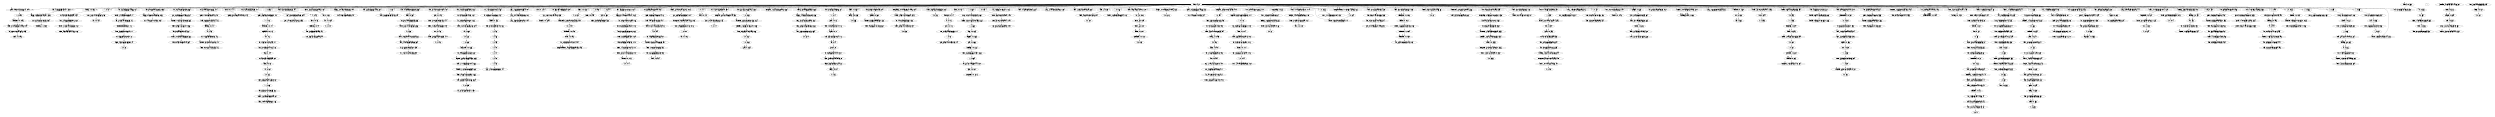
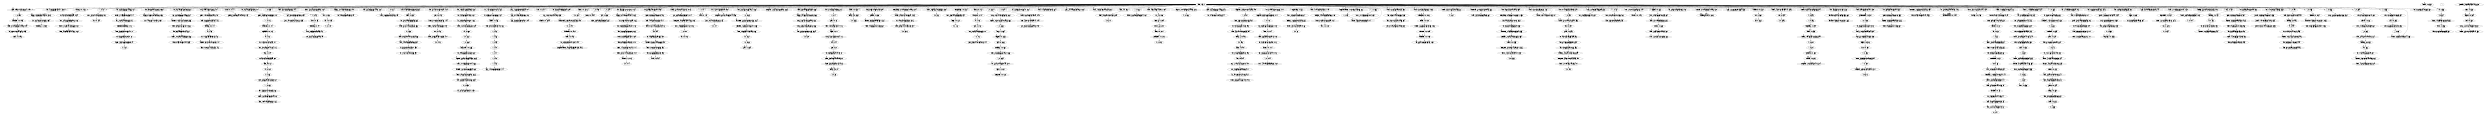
node "('recognizing', 1.0, 158)": added
